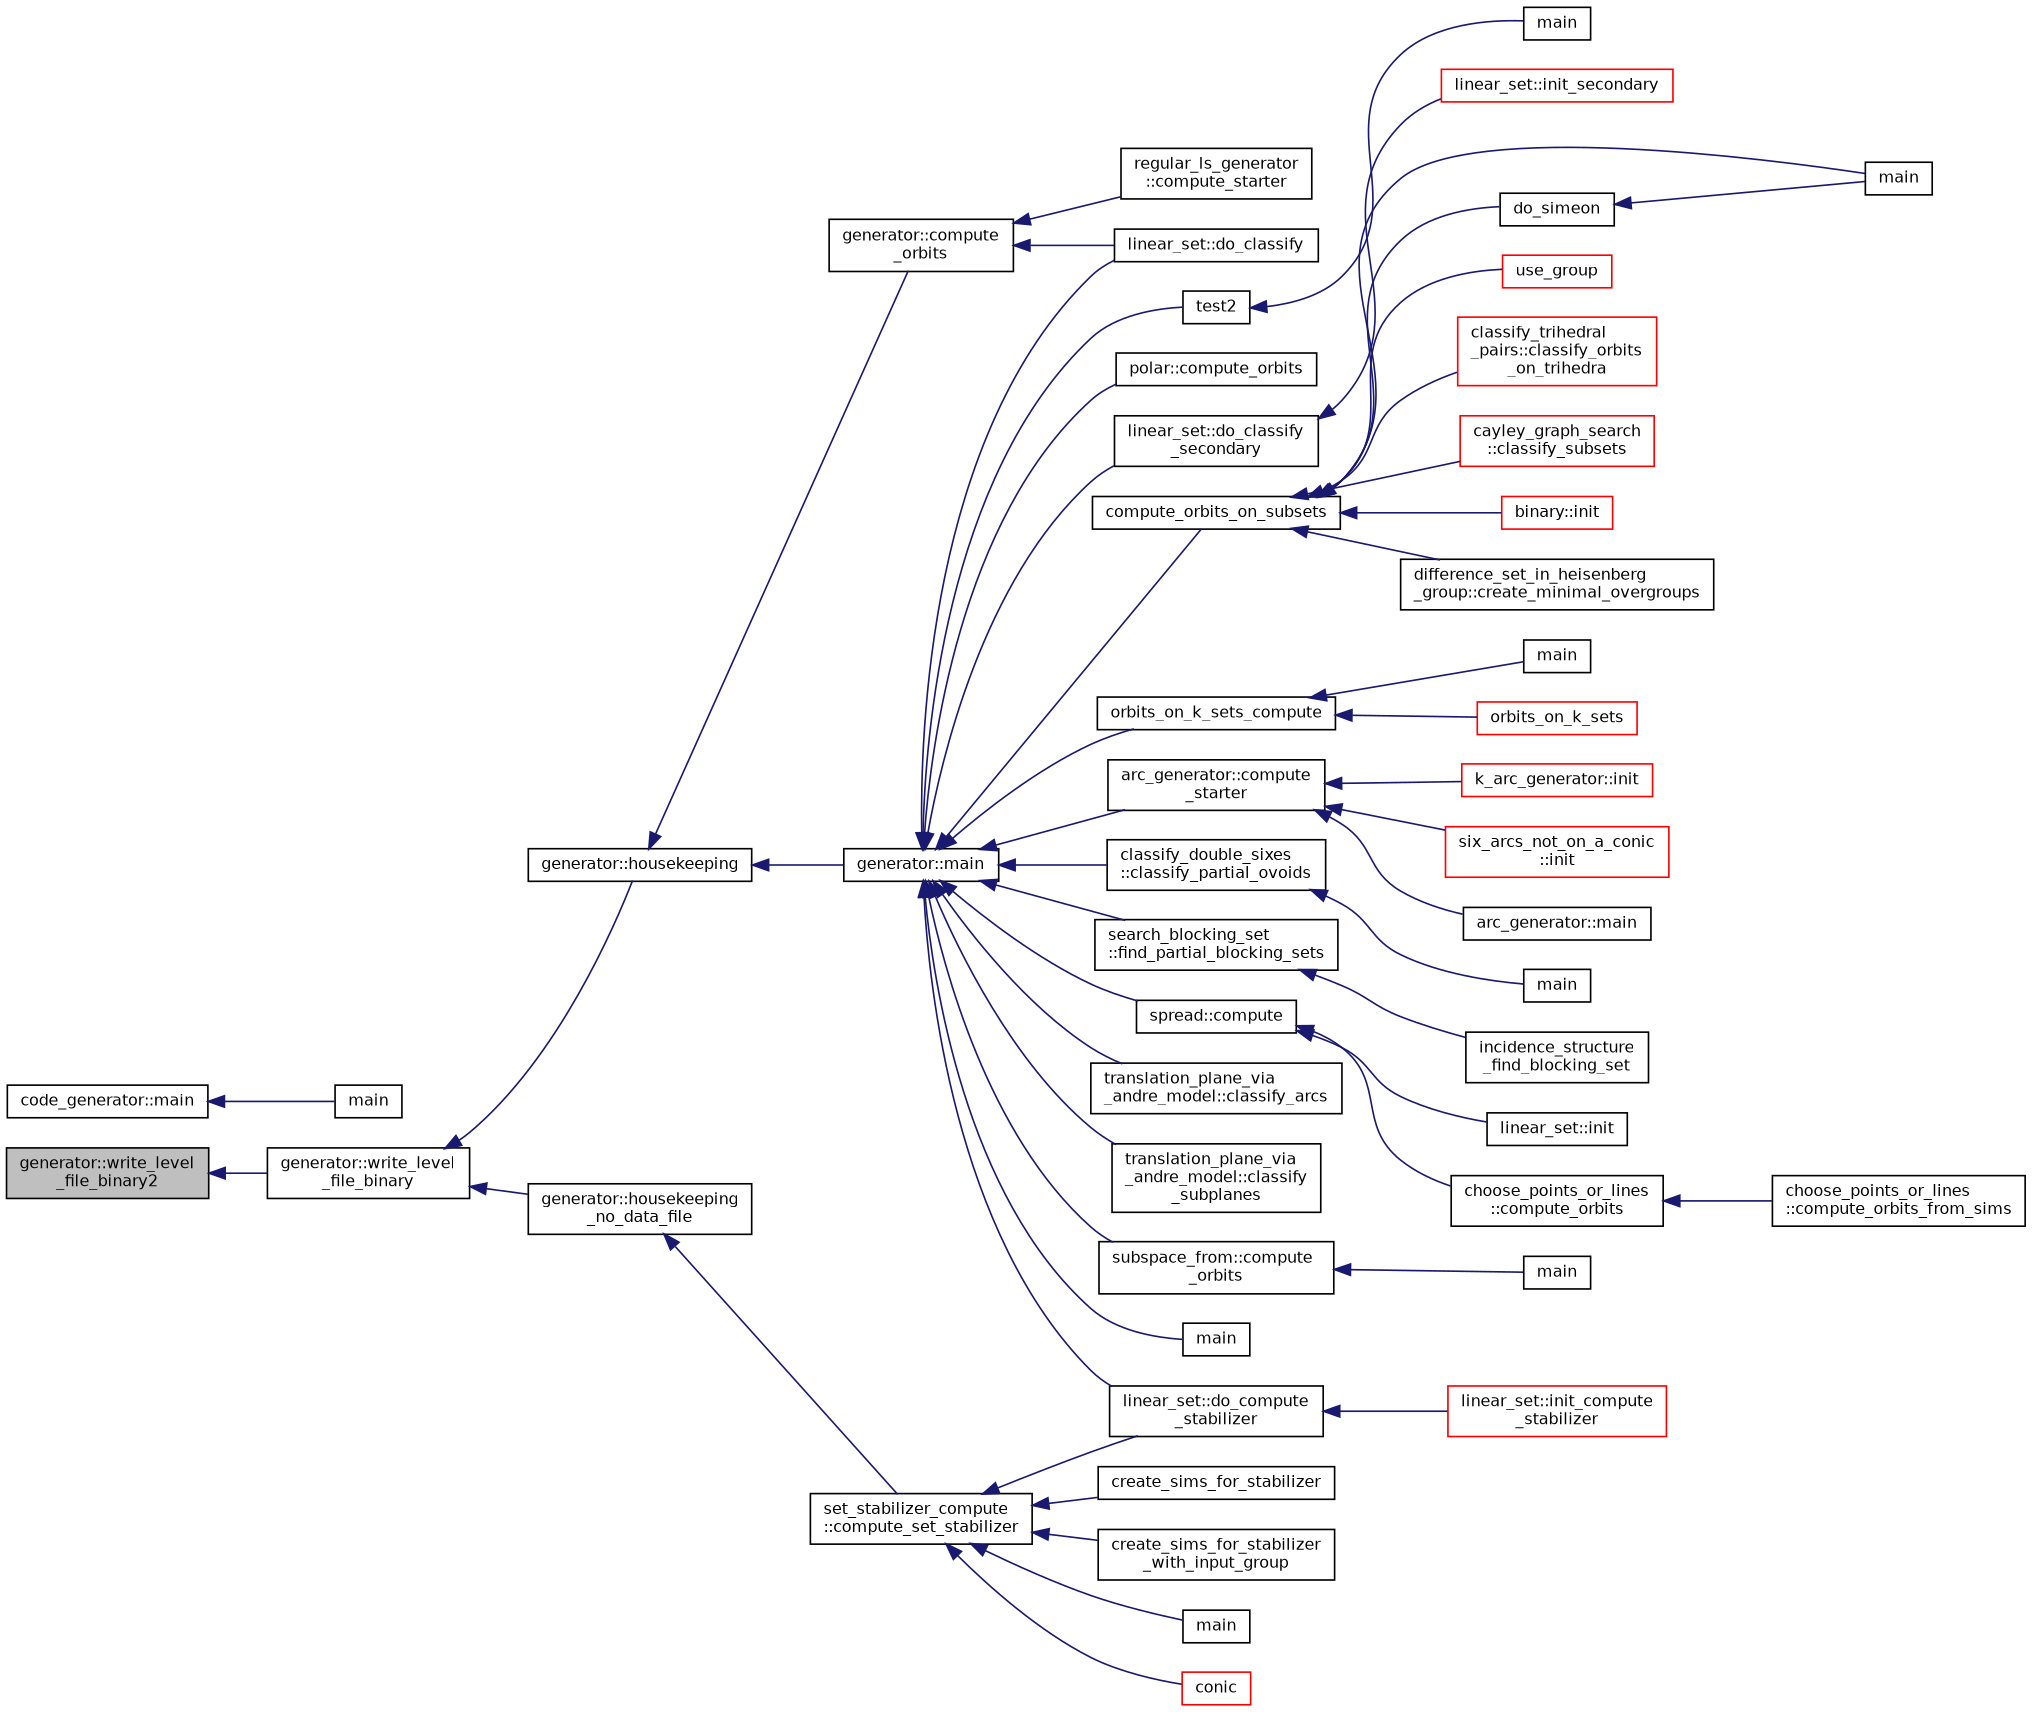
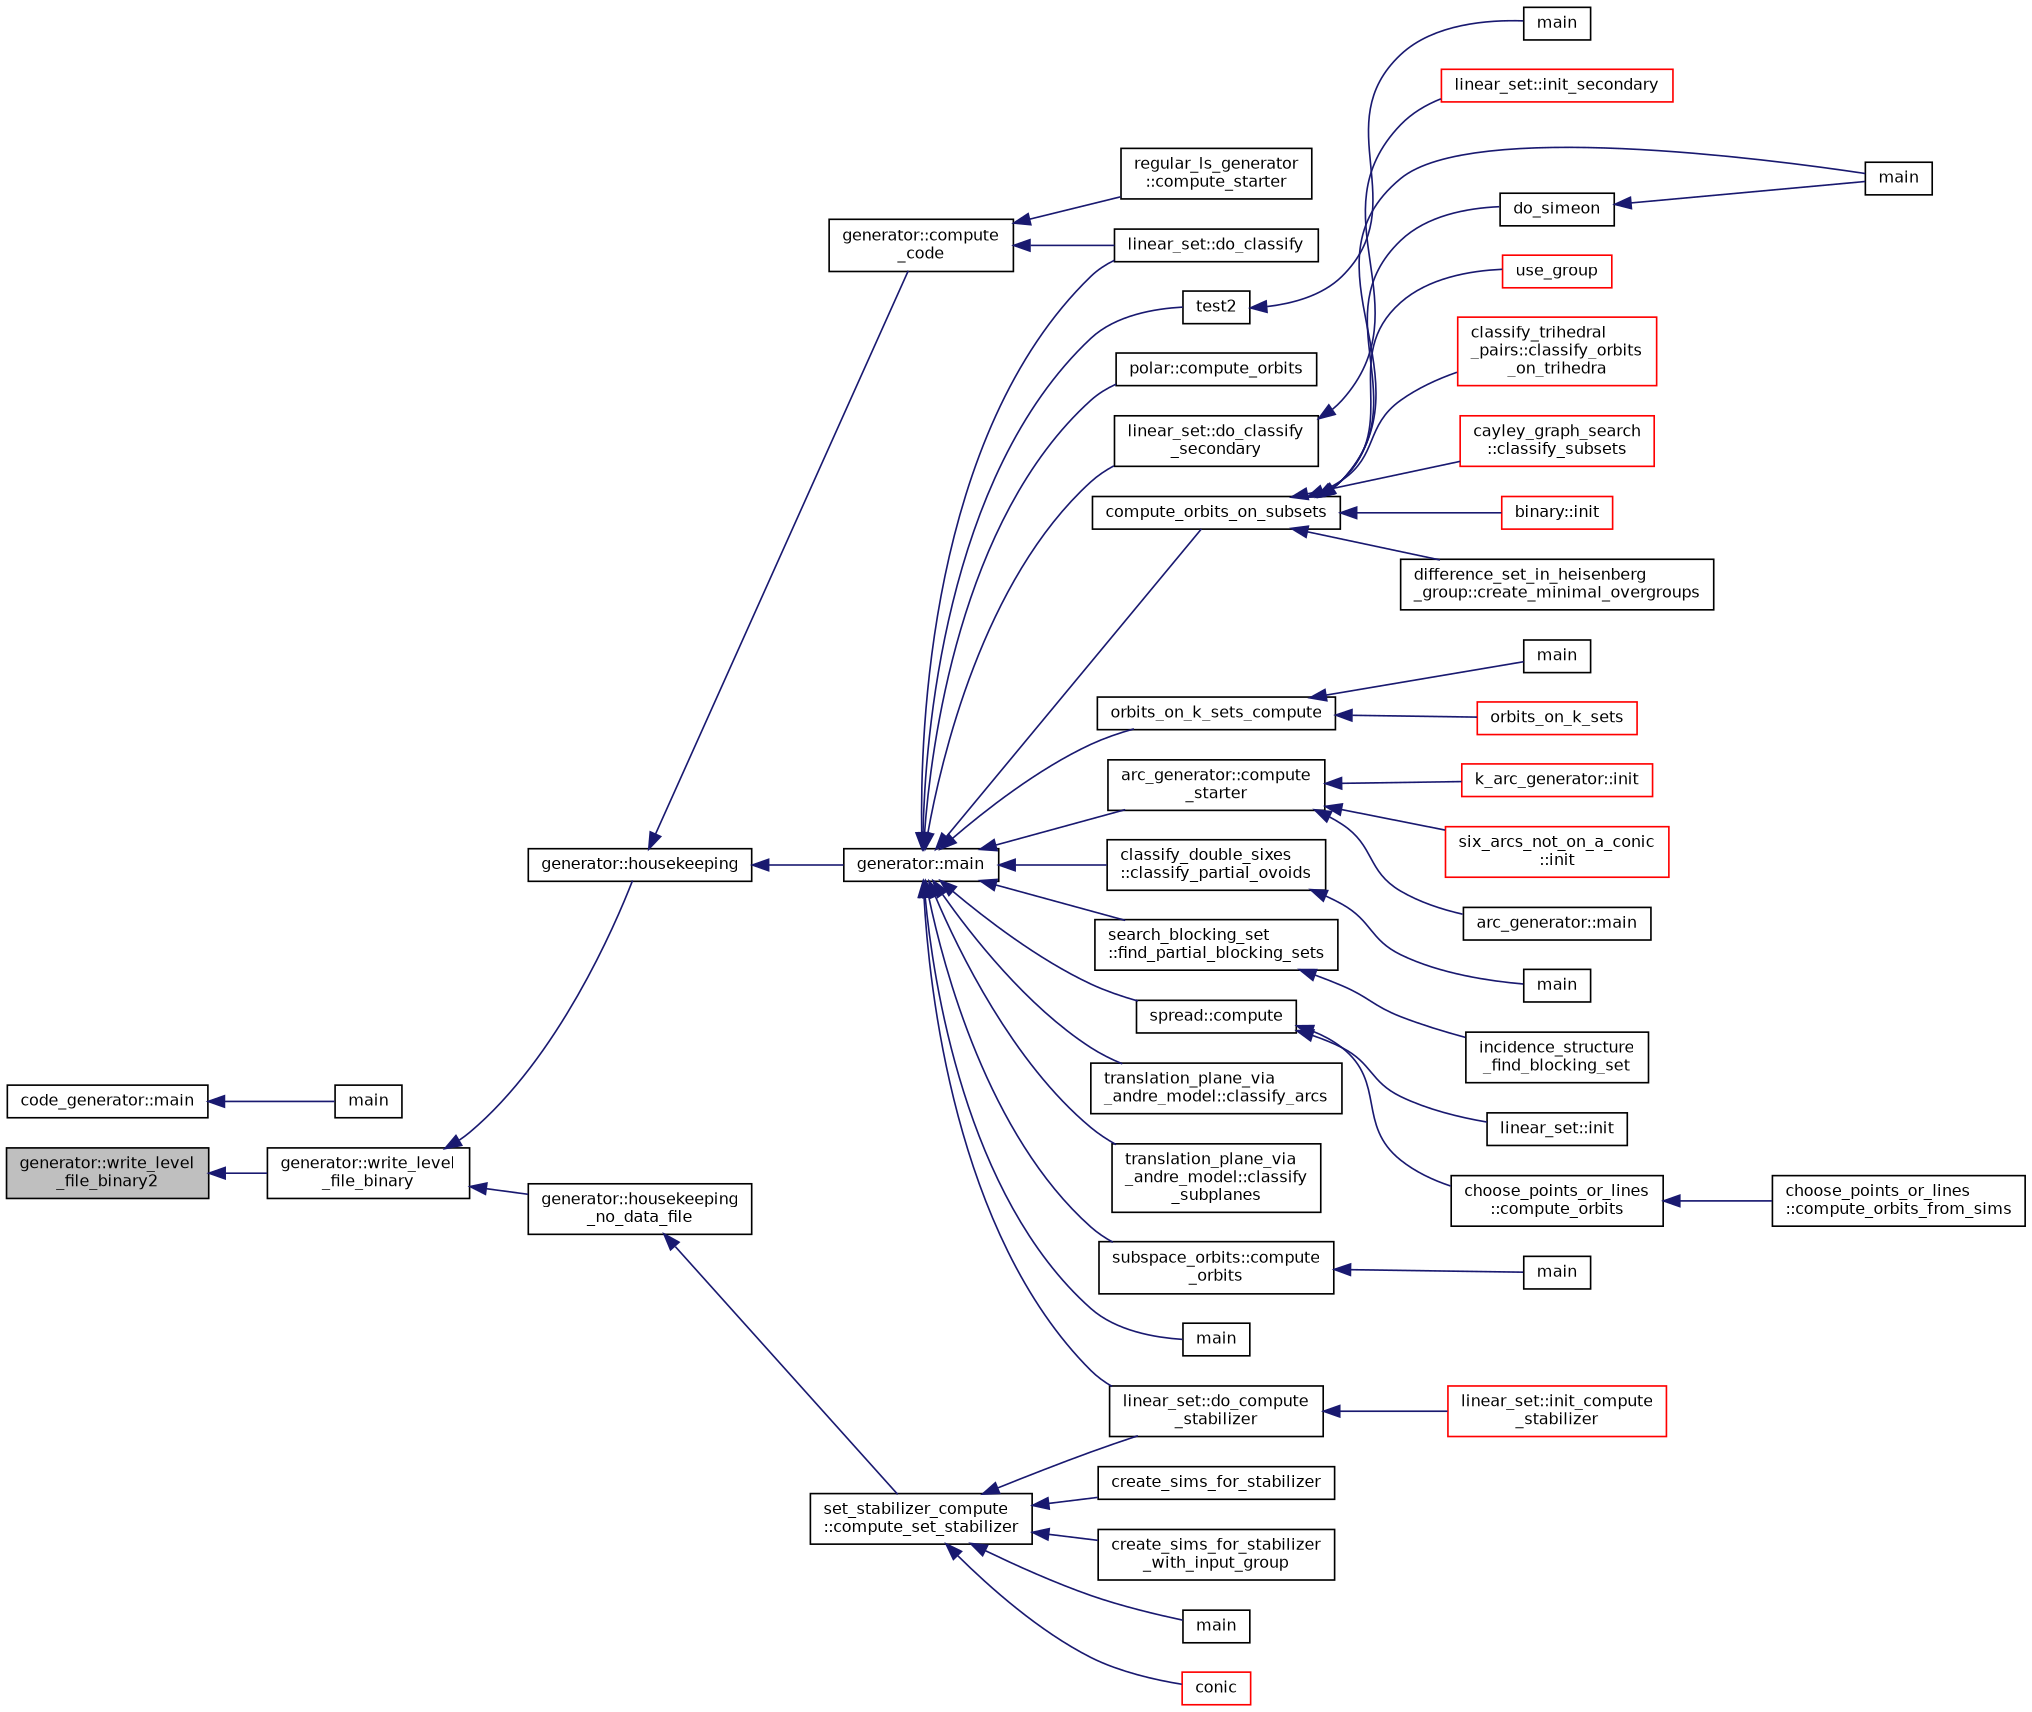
node "generator::compute _orbits": label "generator::compute _orbits" -> "generator::compute _code"
node "subspace_from::compute _orbits": label "subspace_from::compute _orbits" -> "subspace_orbits::compute _orbits"
